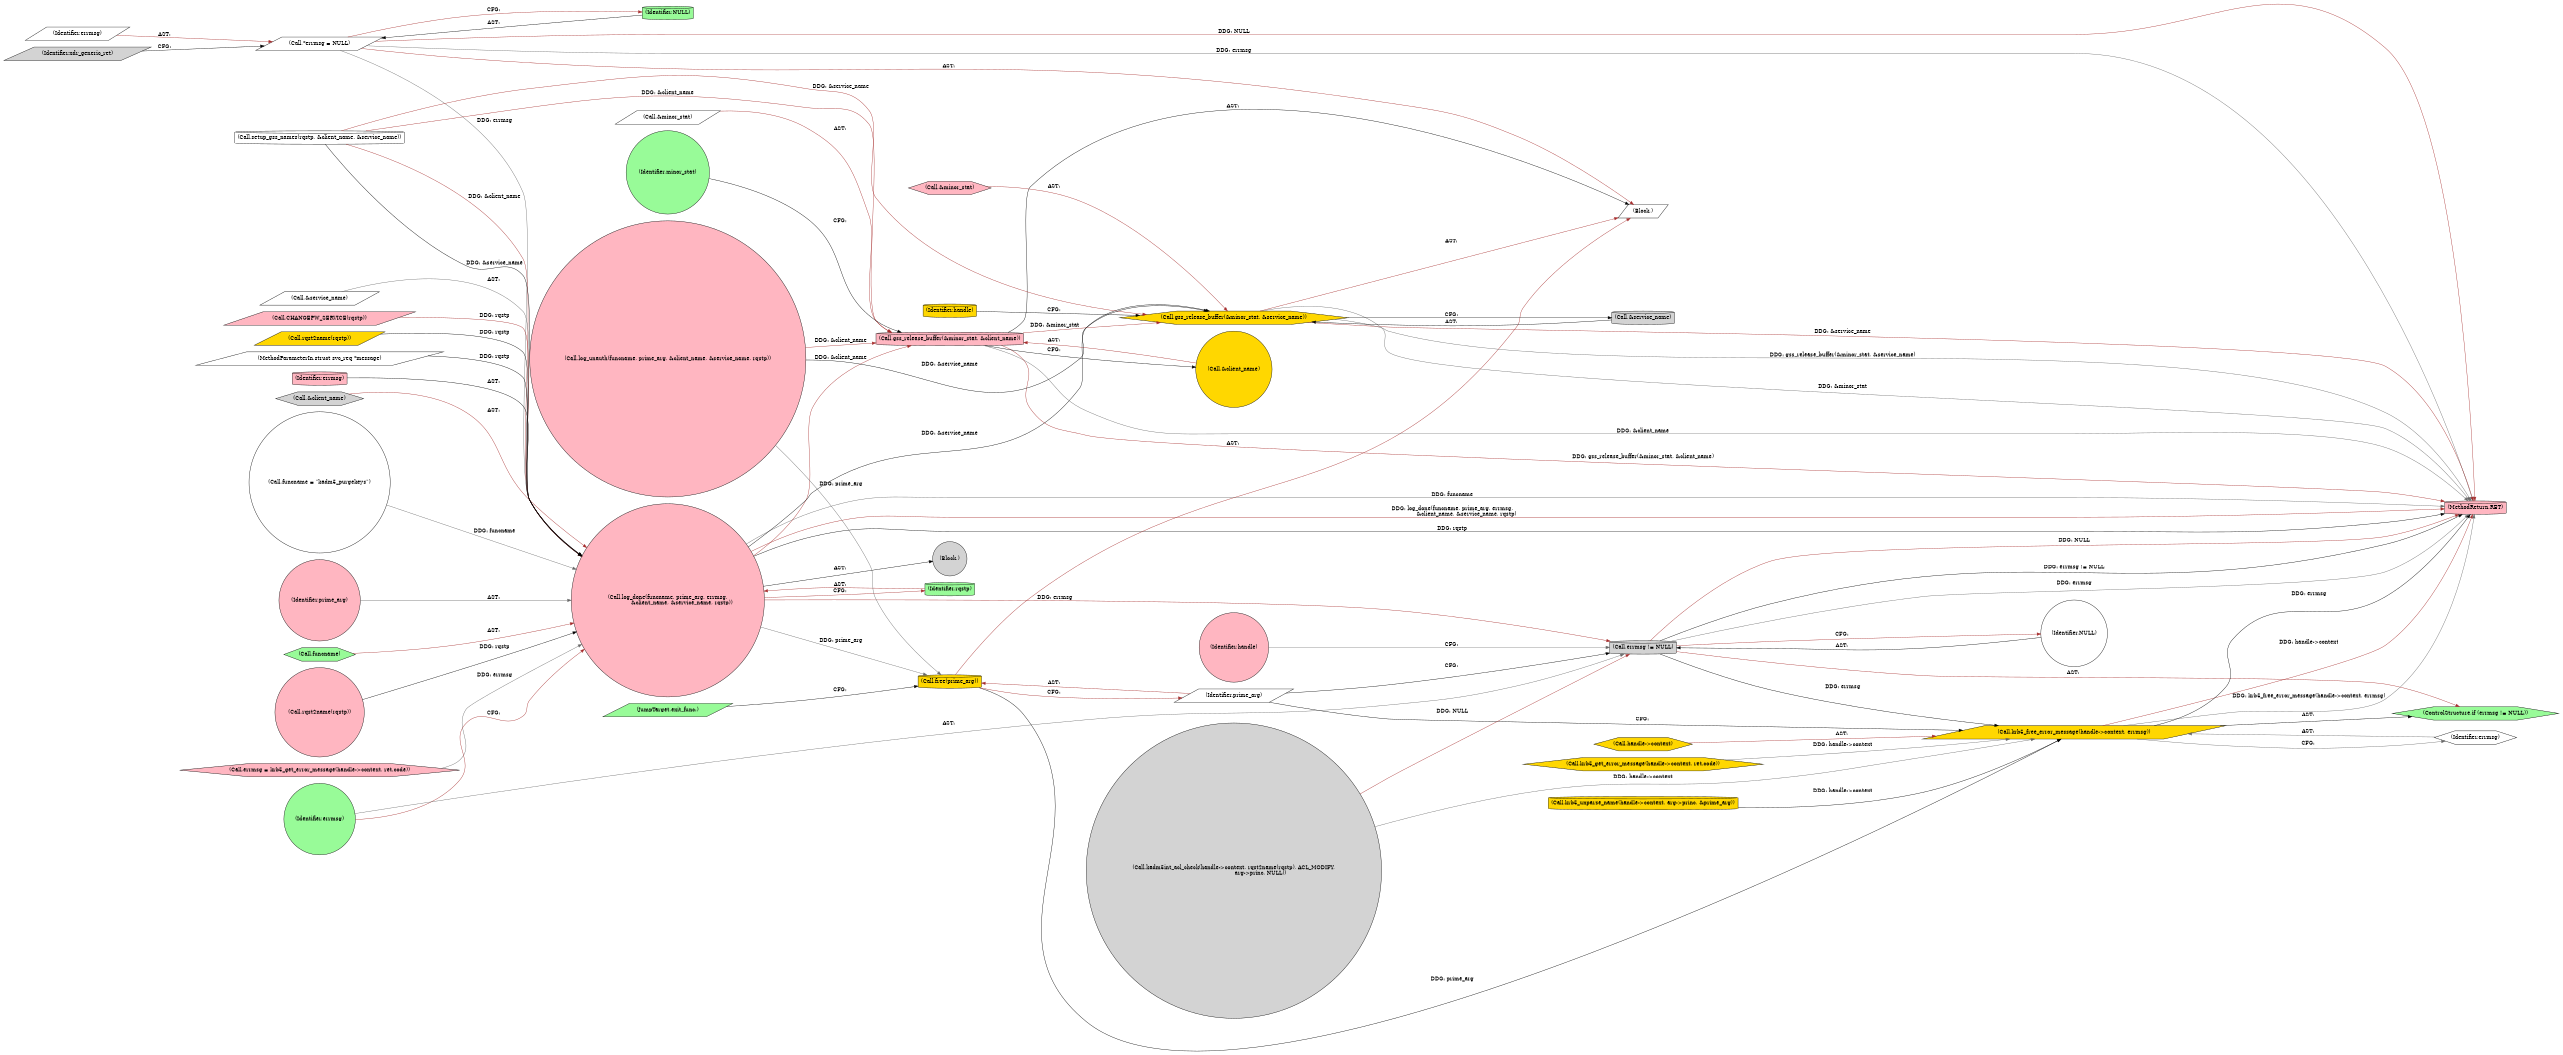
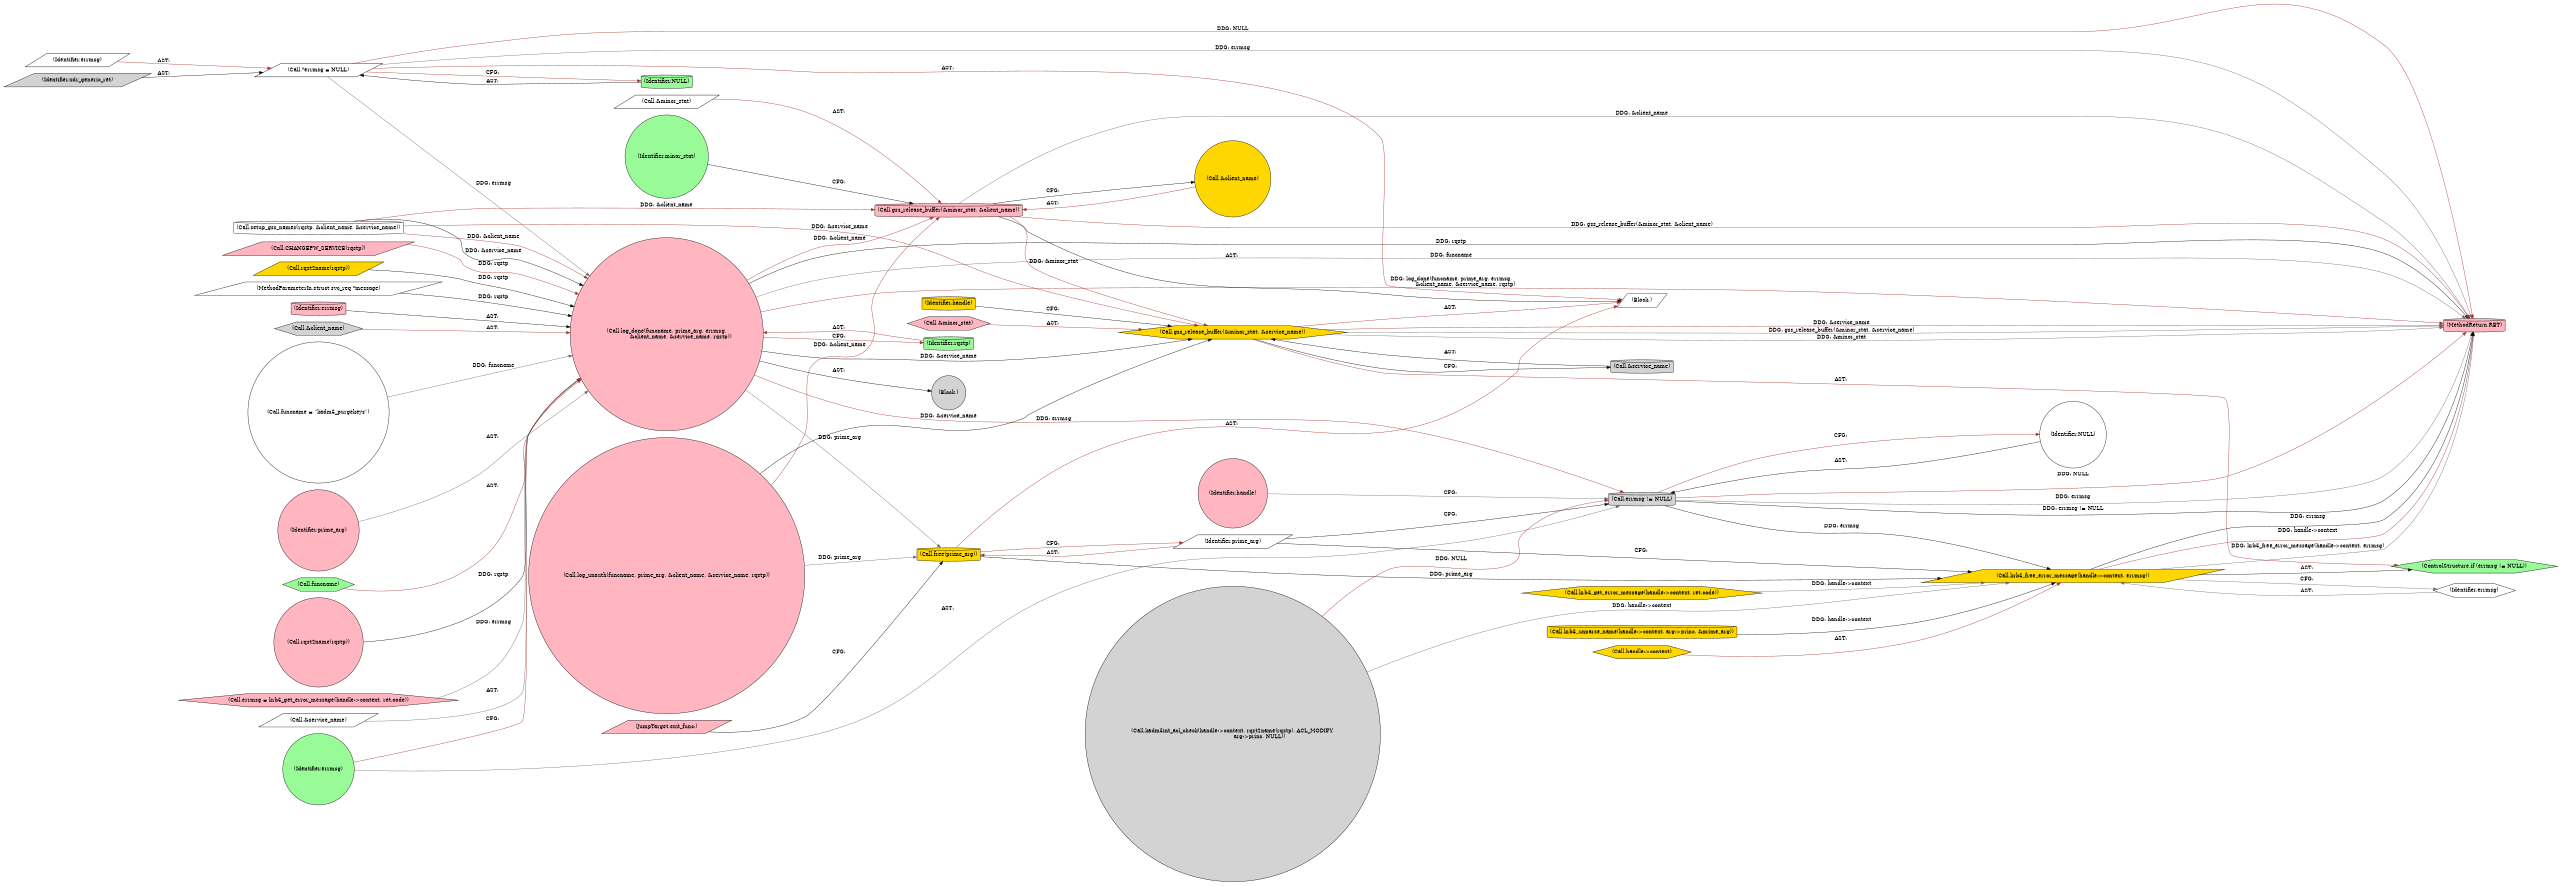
edge "(Identifier,xdr_generic_ret)" -> "(Call,*errmsg = NULL)": label "CFG: " -> "AST: "
edge "(Call,errmsg != NULL)" -> "(ControlStructure,if (errmsg != NULL))": now "(Call,gss_release_buffer(&minor_stat, &service_name))" -> "(ControlStructure,if (errmsg != NULL))"
node "(JumpTarget,exit_func:)": fillcolor palegreen -> lightpink
